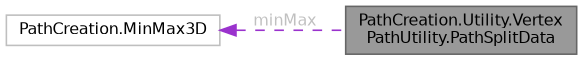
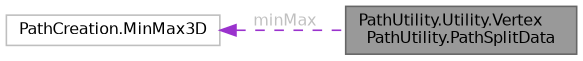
node "PathCreation.Utility.Vertex PathUtility.PathSplitData": label "PathCreation.Utility.Vertex PathUtility.PathSplitData" -> "PathUtility.Utility.Vertex PathUtility.PathSplitData"
